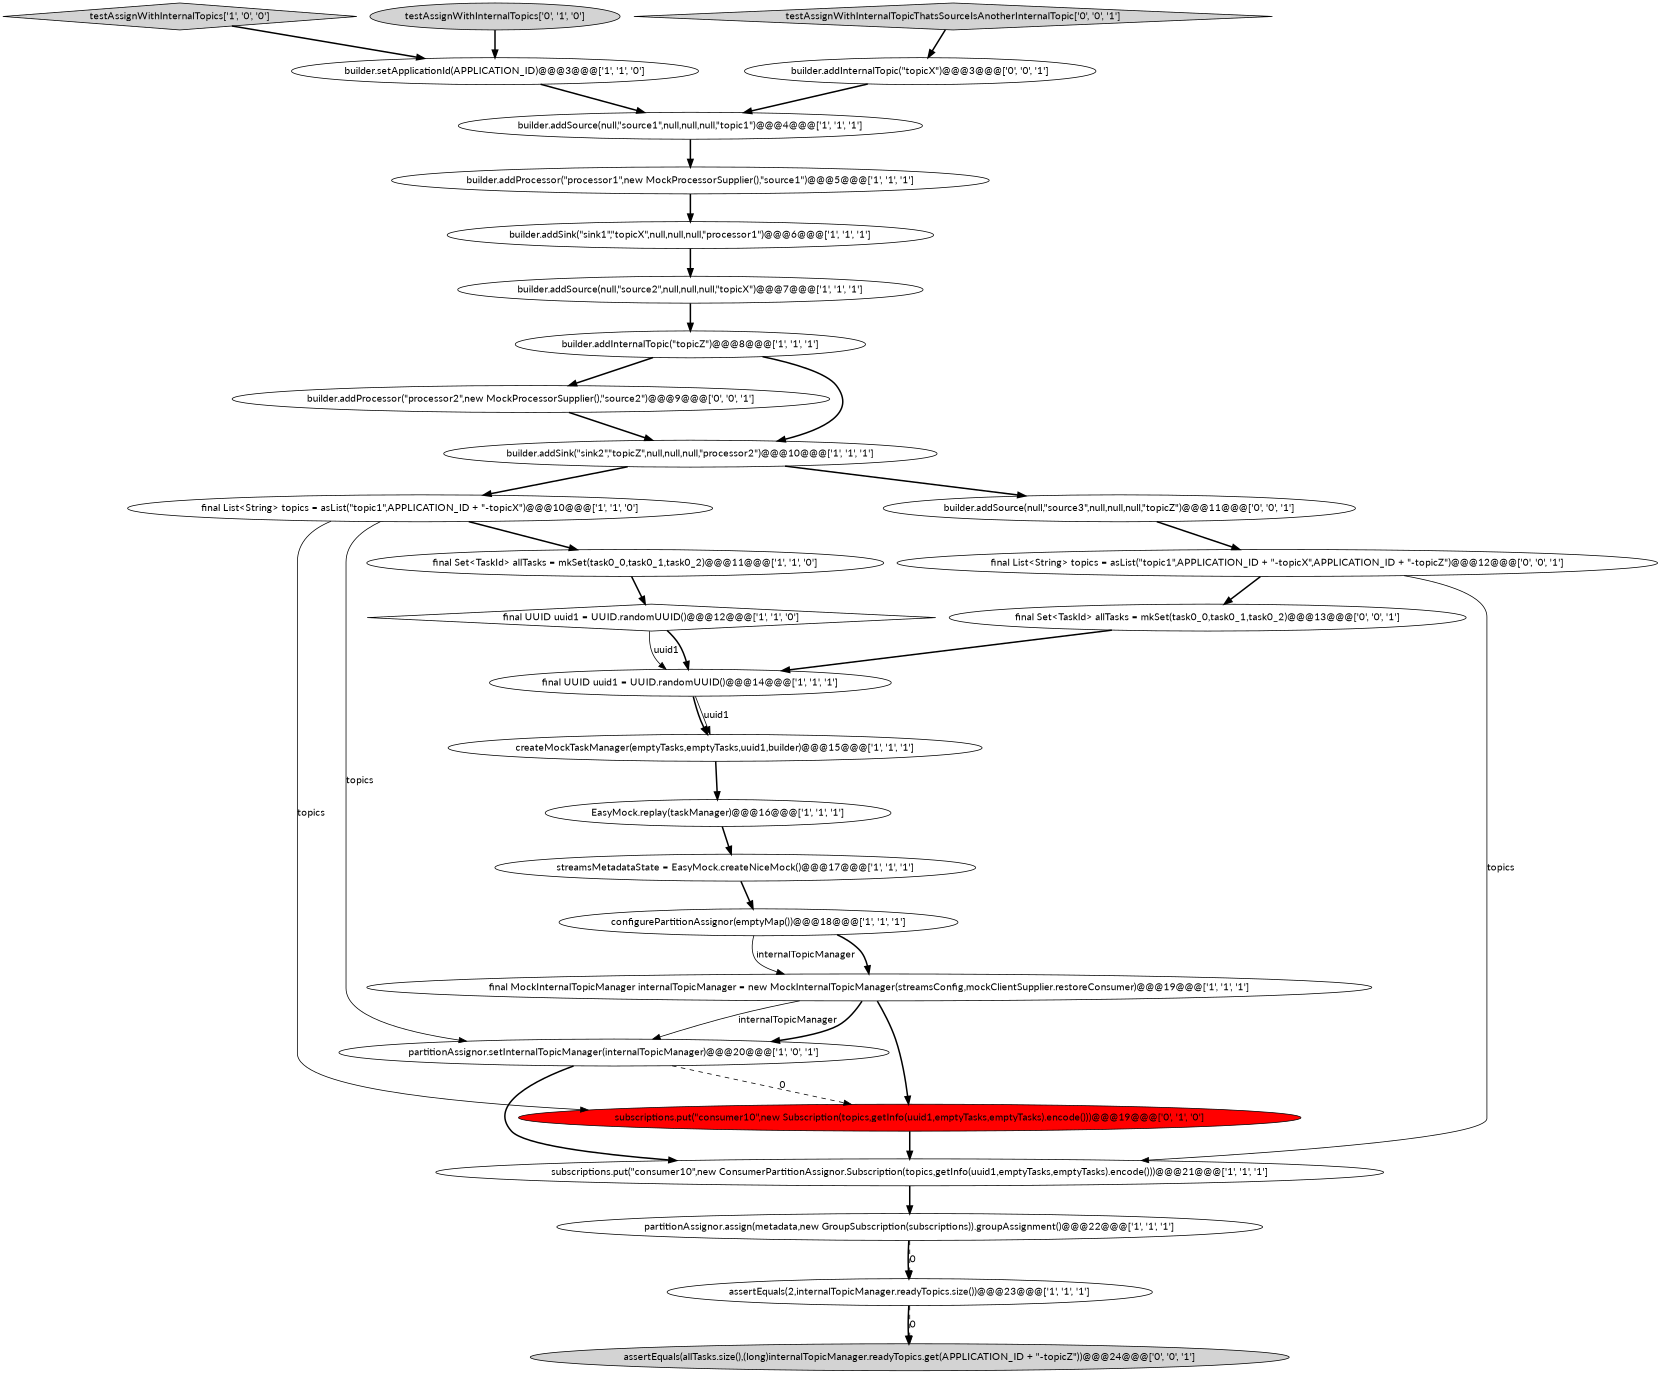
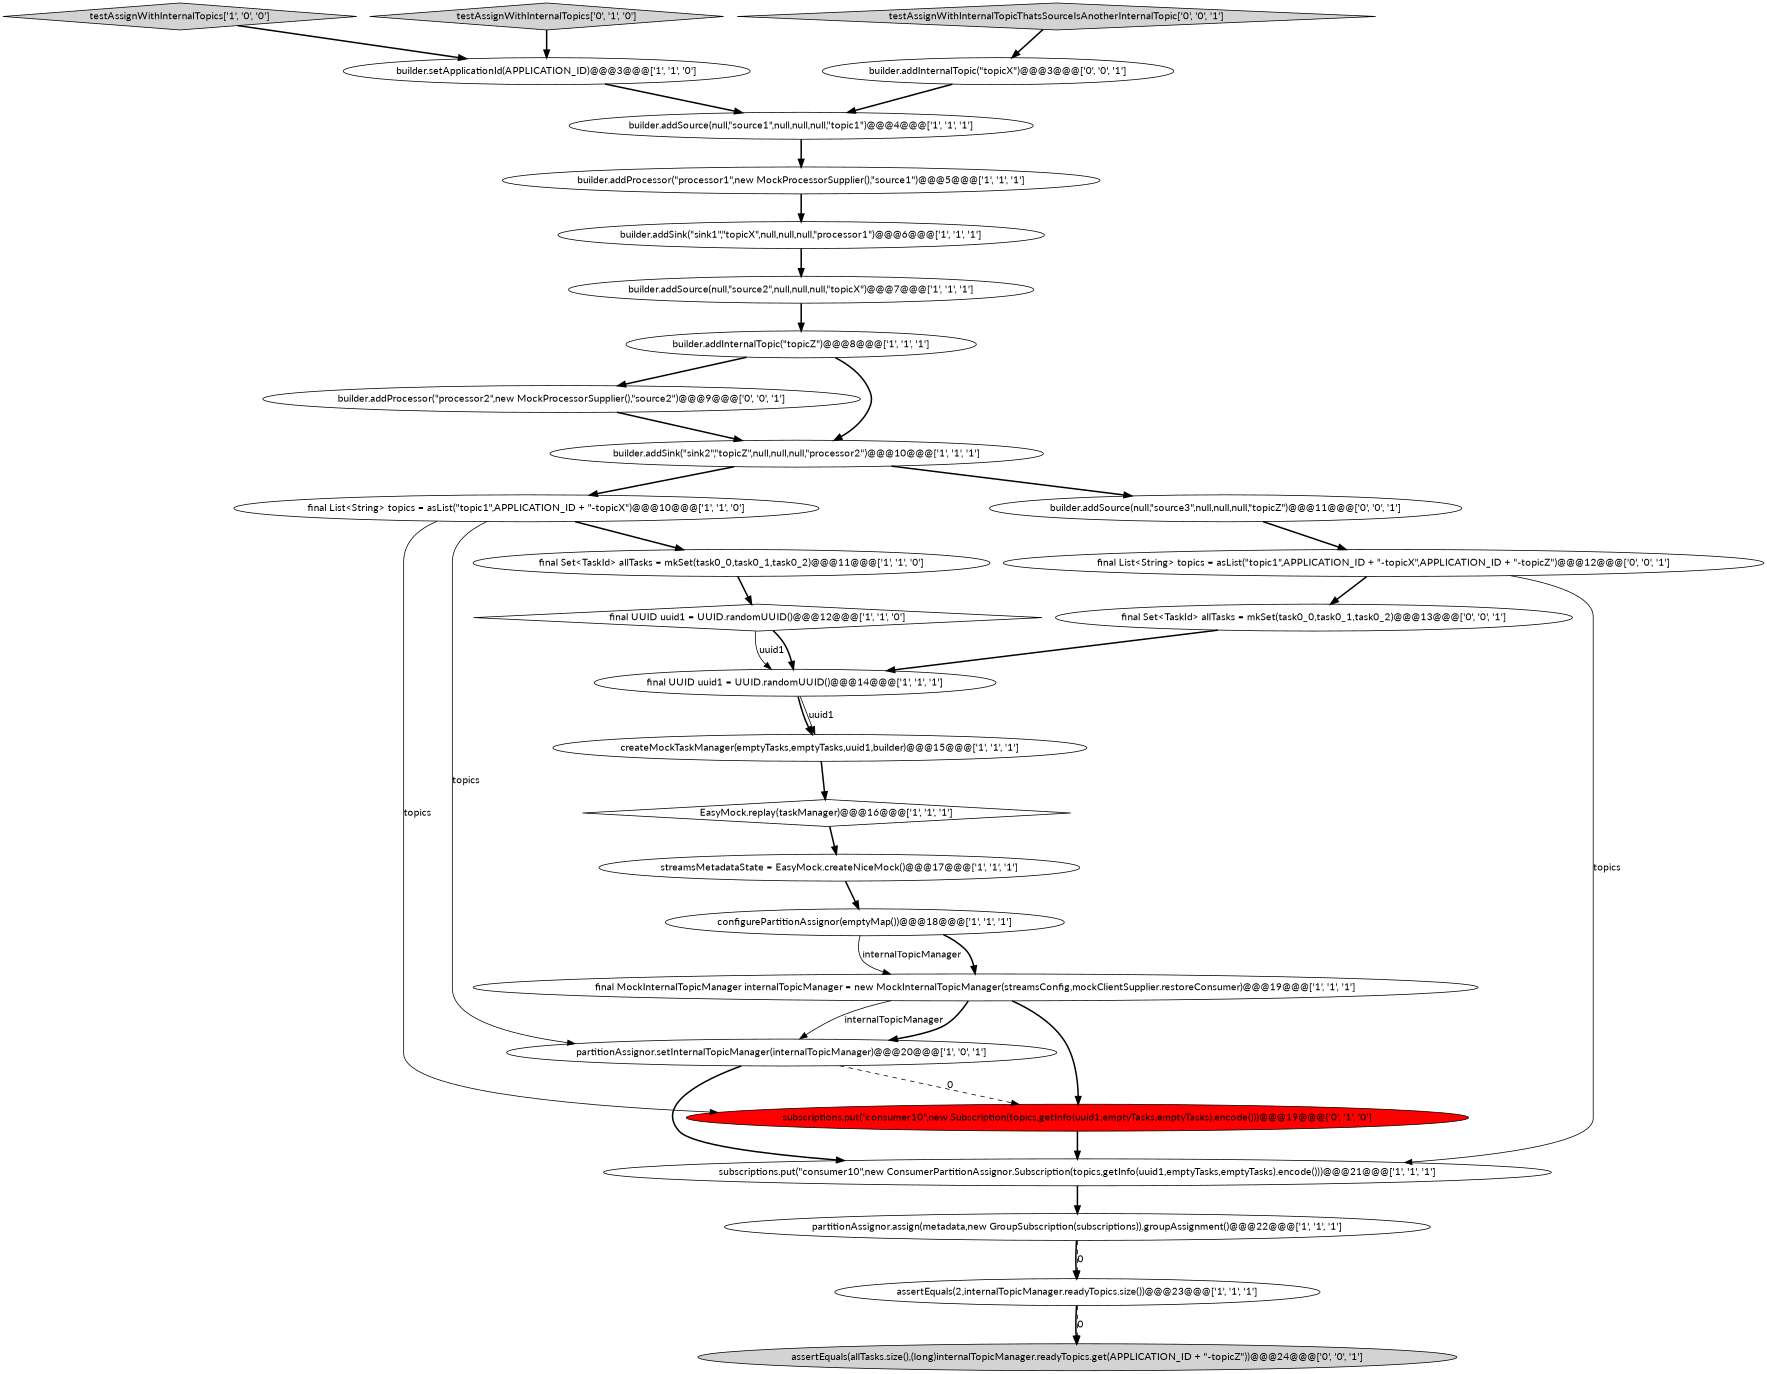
node "testAssignWithInternalTopics['0', '1', '0']": shape ellipse -> diamond
node "EasyMock.replay(taskManager)@@@16@@@['1', '1', '1']": shape ellipse -> diamond
